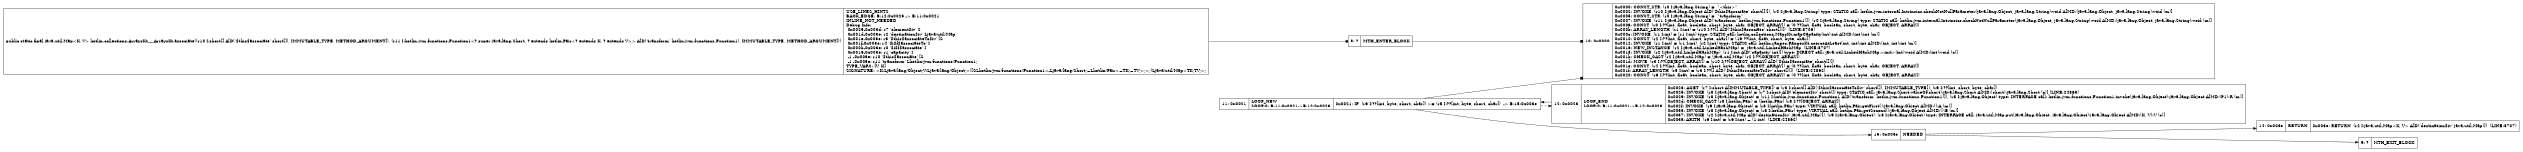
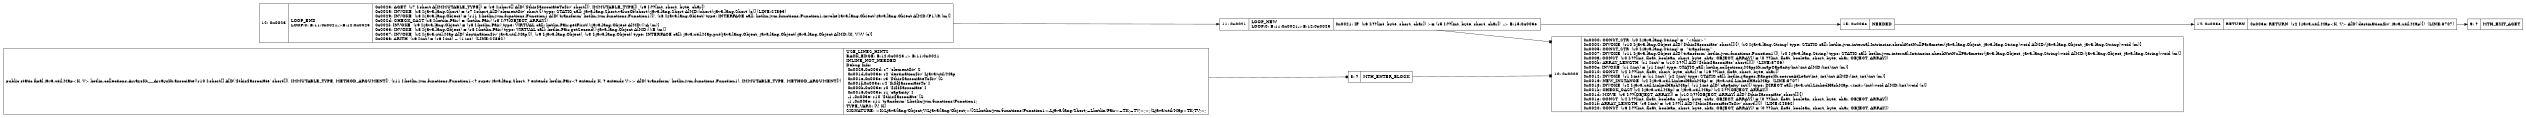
edge "11: 0x0021" -> "12: 0x0023": removed
edge "15: 0x003e" -> "9: ?": now "14: 0x003e" -> "9: ?"
node "9: ?": text "MTH_EXIT_BLOCK" -> "MTH_EXIT_AGET"
